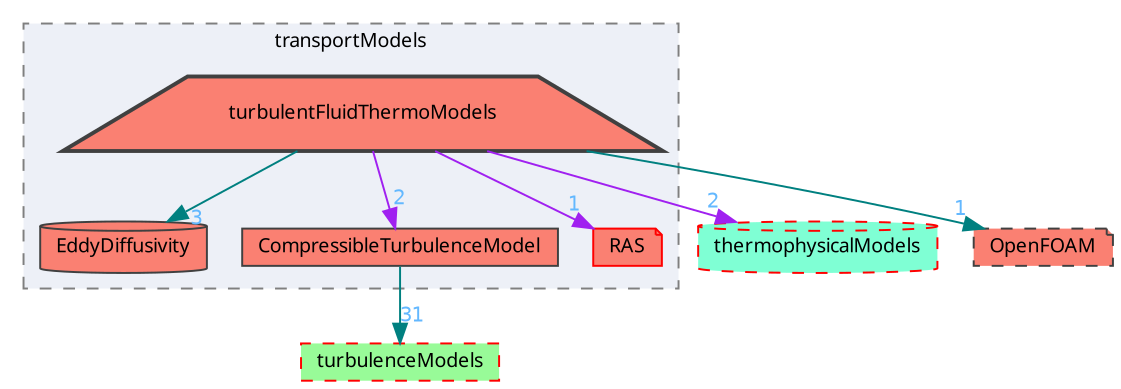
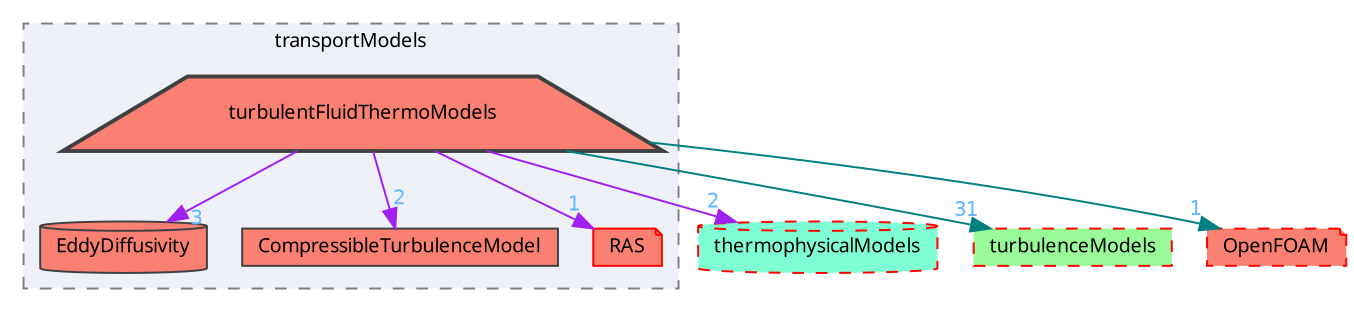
edge "turbulentFluidThermoModels" -> "EddyDiffusivity": color teal -> purple
node "OpenFOAM": color grey25 -> red
edge "CompressibleTurbulenceModel" -> "turbulenceModels": now "turbulentFluidThermoModels" -> "turbulenceModels"
